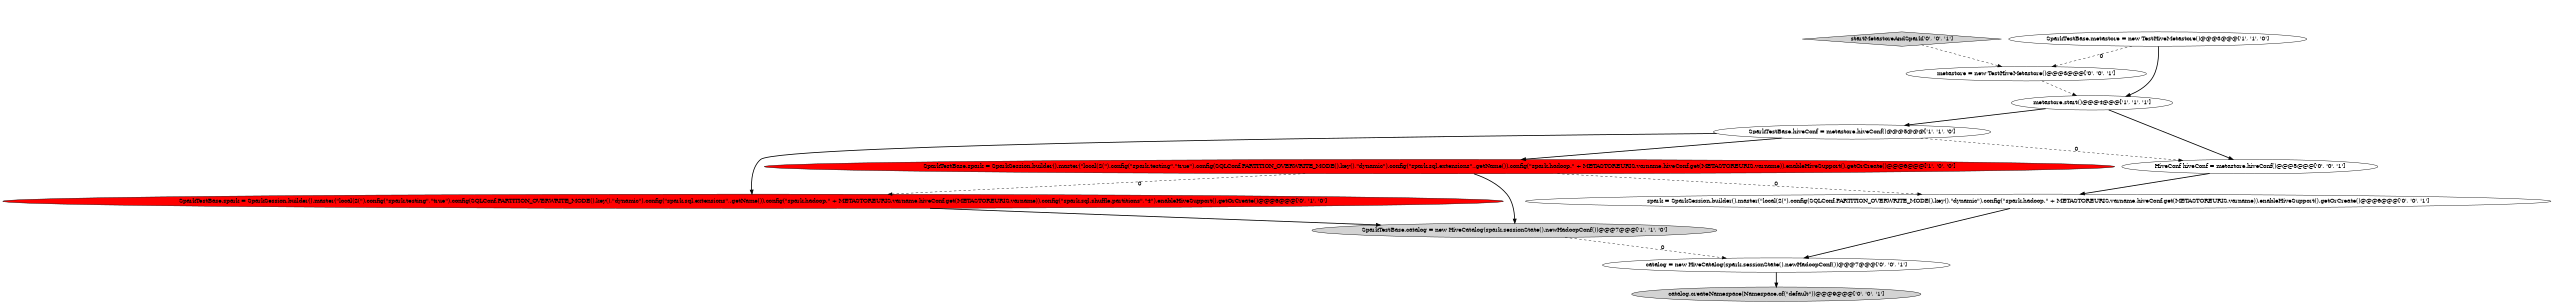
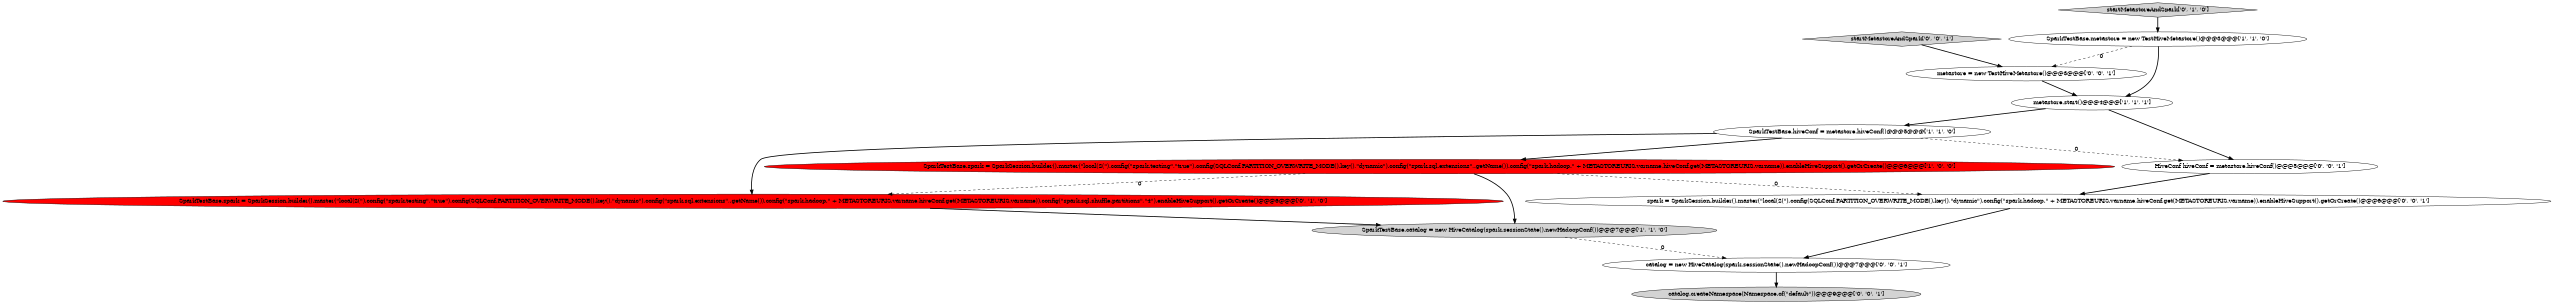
node "startMetastoreAndSpark['0', '1', '0']": added
edge "startMetastoreAndSpark['0', '0', '1']" -> "metastore = new TestHiveMetastore()@@@3@@@['0', '0', '1']": style dashed -> bold
edge "metastore = new TestHiveMetastore()@@@3@@@['0', '0', '1']" -> "metastore.start()@@@4@@@['1', '1', '1']": style dashed -> bold
